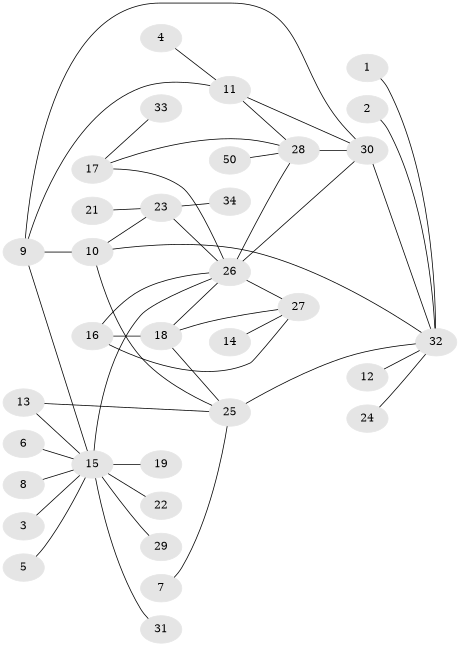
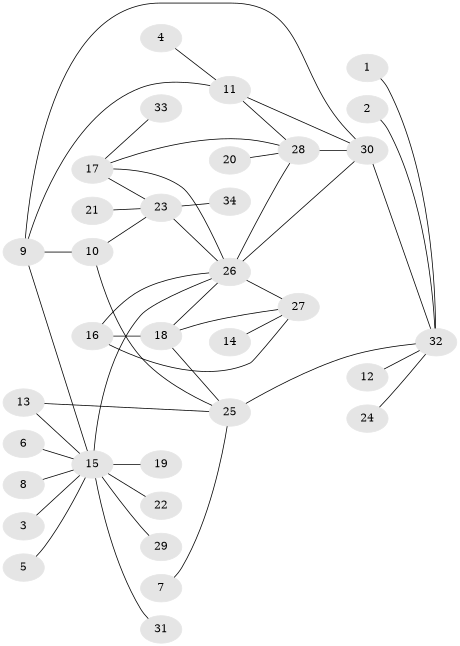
node "50": label "50" -> "20"
edge "17" -- "23": added
edge "10" -- "32": removed
